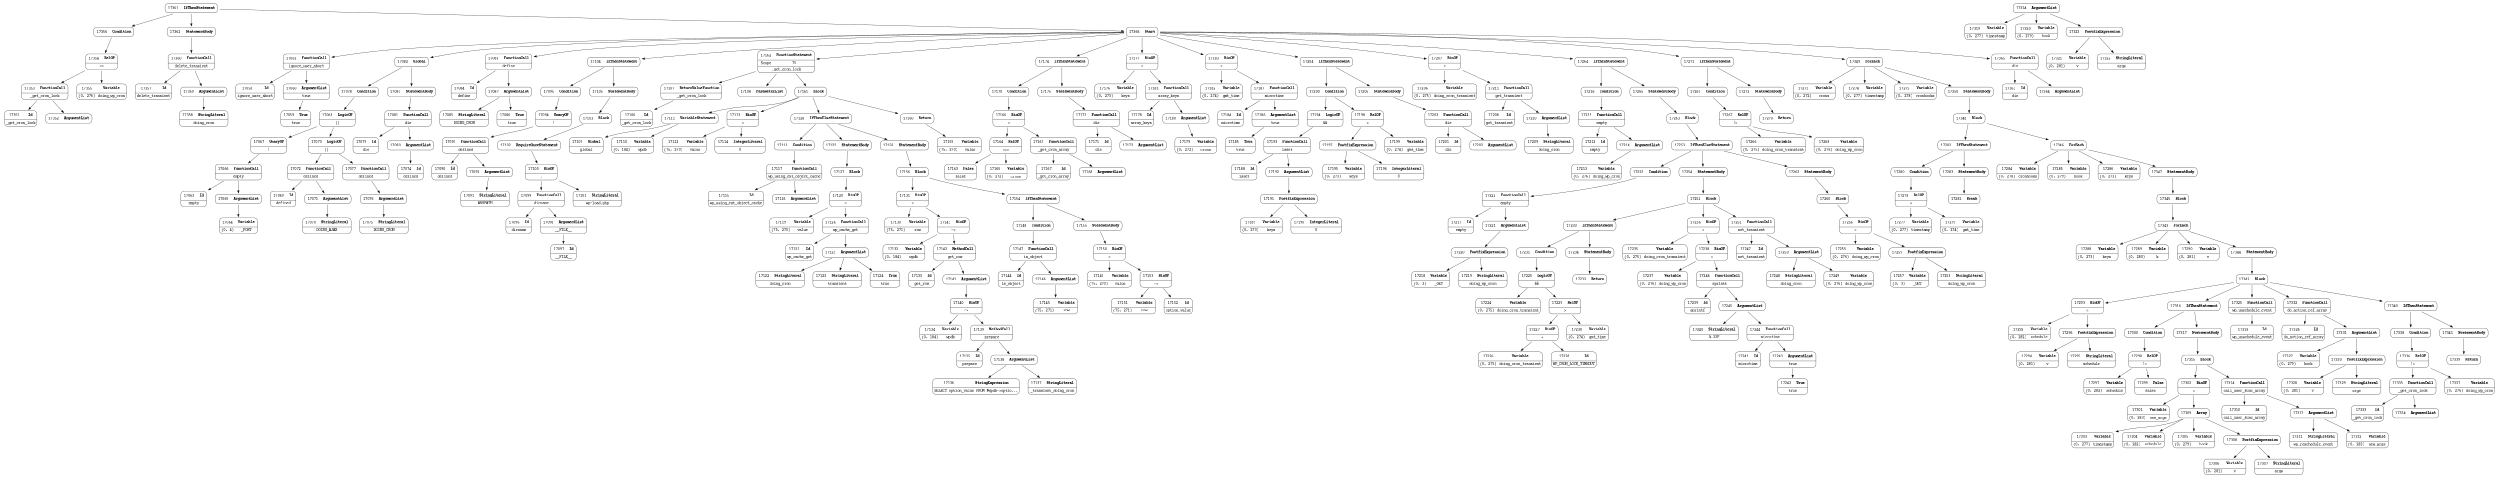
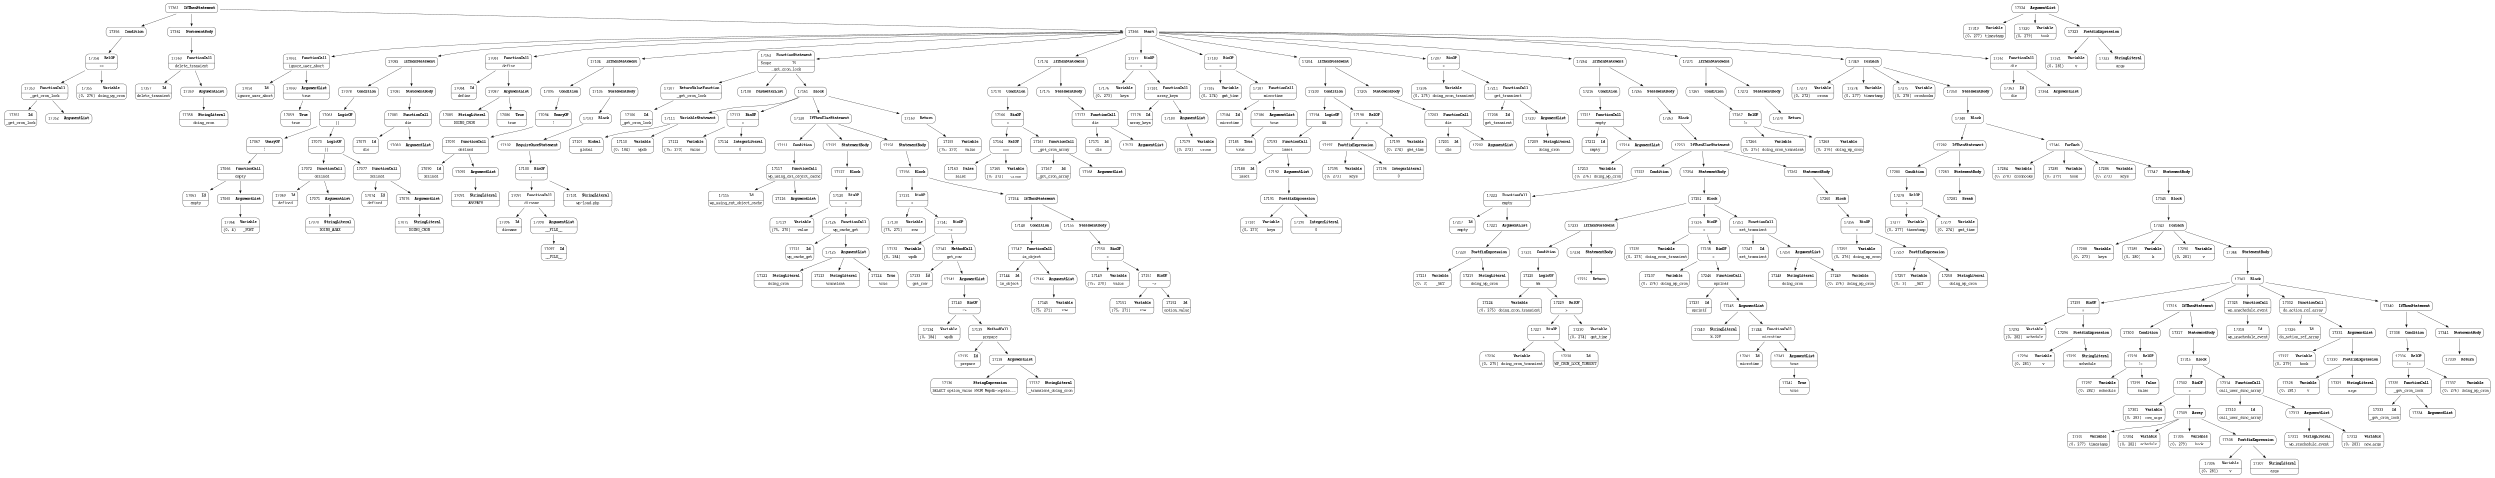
node "17082": text "Global" -> "IfThenStatement"
edge "17080" -> "17074": now "17077" -> "17074"
